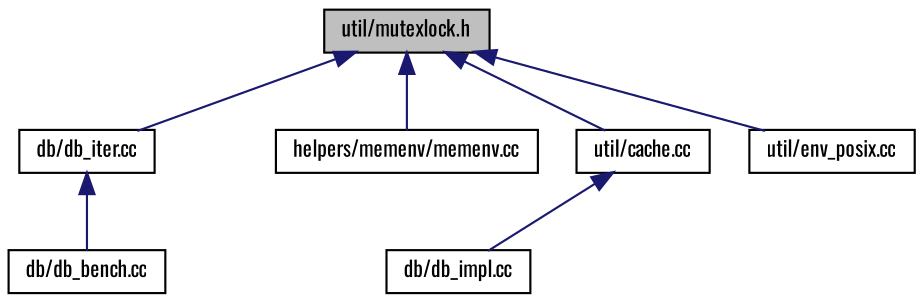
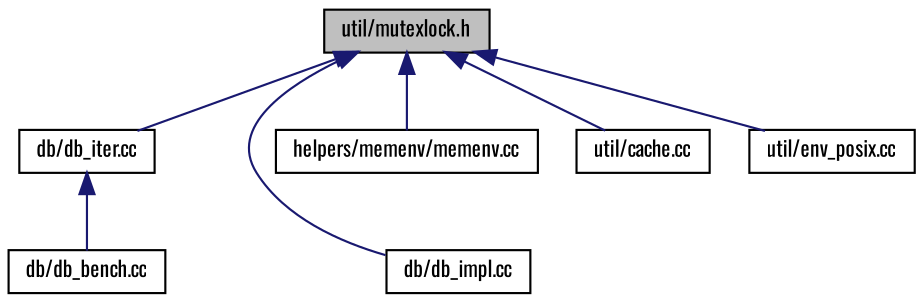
edge "db/db_impl.cc" -> "util/cache.cc": now "db/db_impl.cc" -> "util/mutexlock.h"
